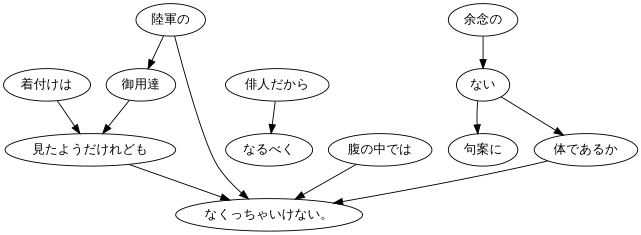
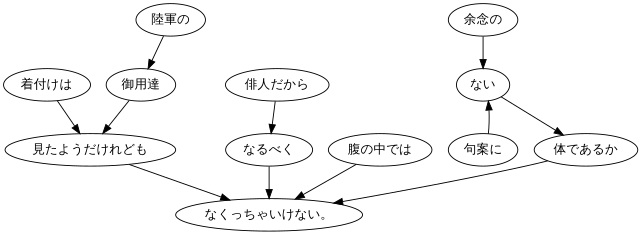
edge "ない" -> "句案に": reversed
edge "陸軍の" -> "なくっちゃいけない。": now "なるべく" -> "なくっちゃいけない。"
